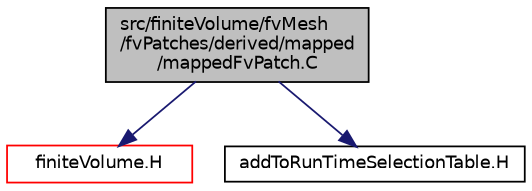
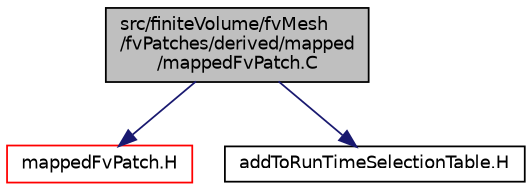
node "finiteVolume.H": label "finiteVolume.H" -> "mappedFvPatch.H"
